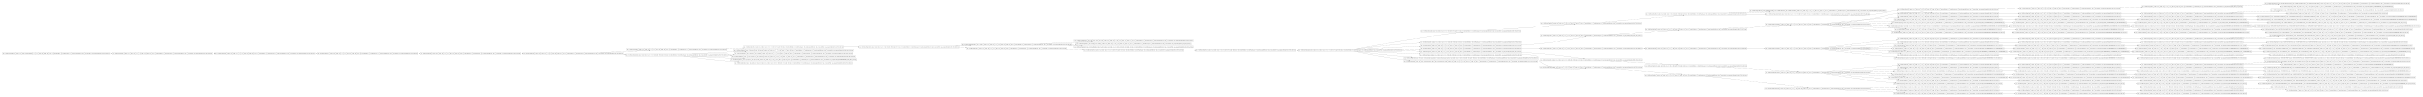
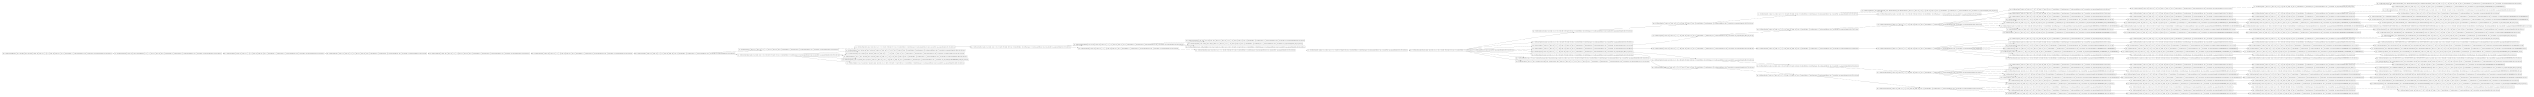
node "type = XCUIElementTypeApplication": added
